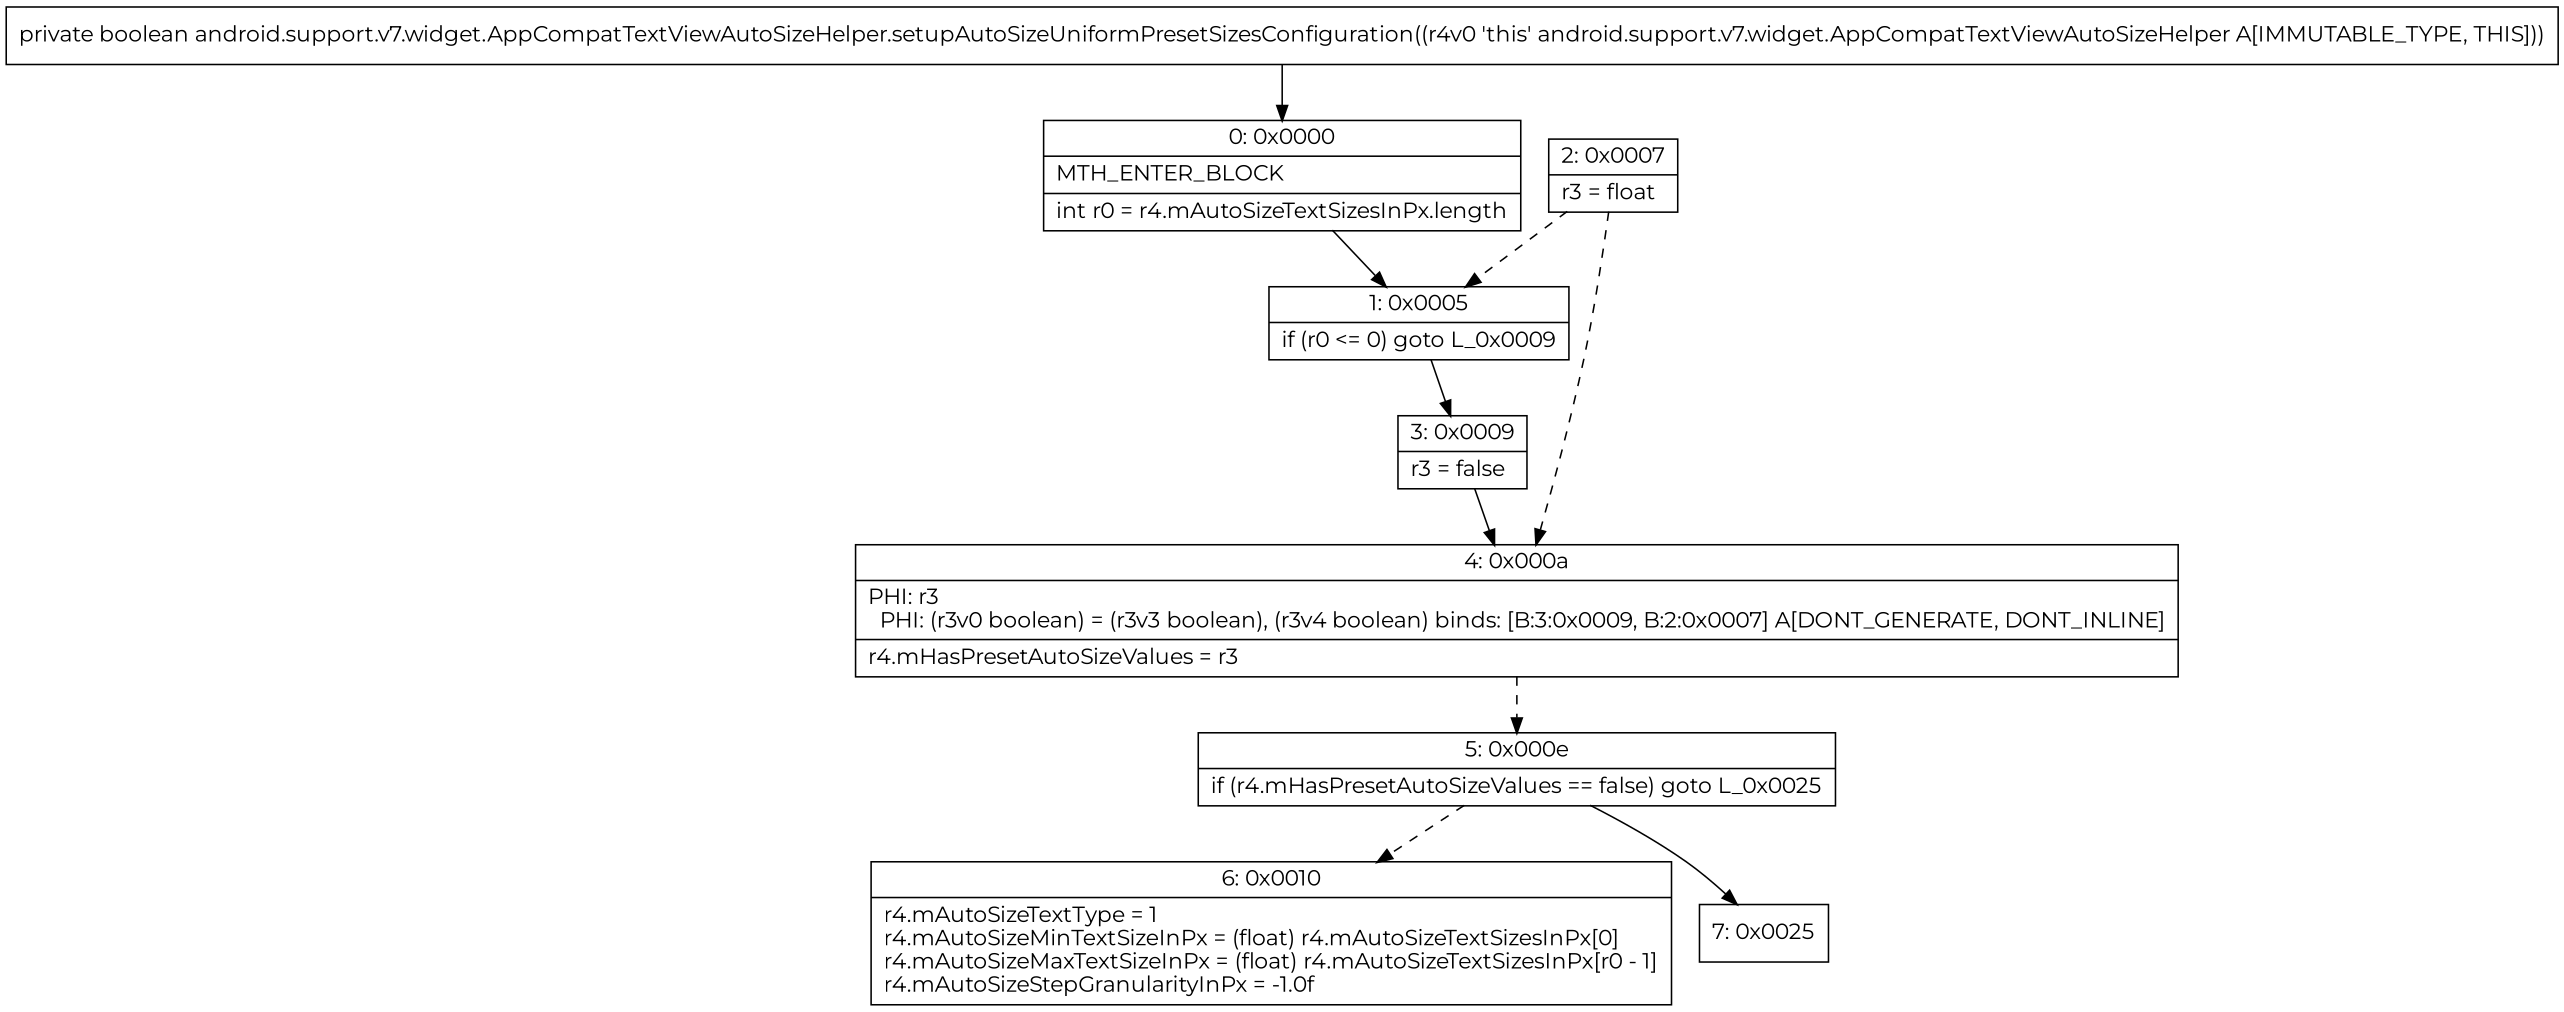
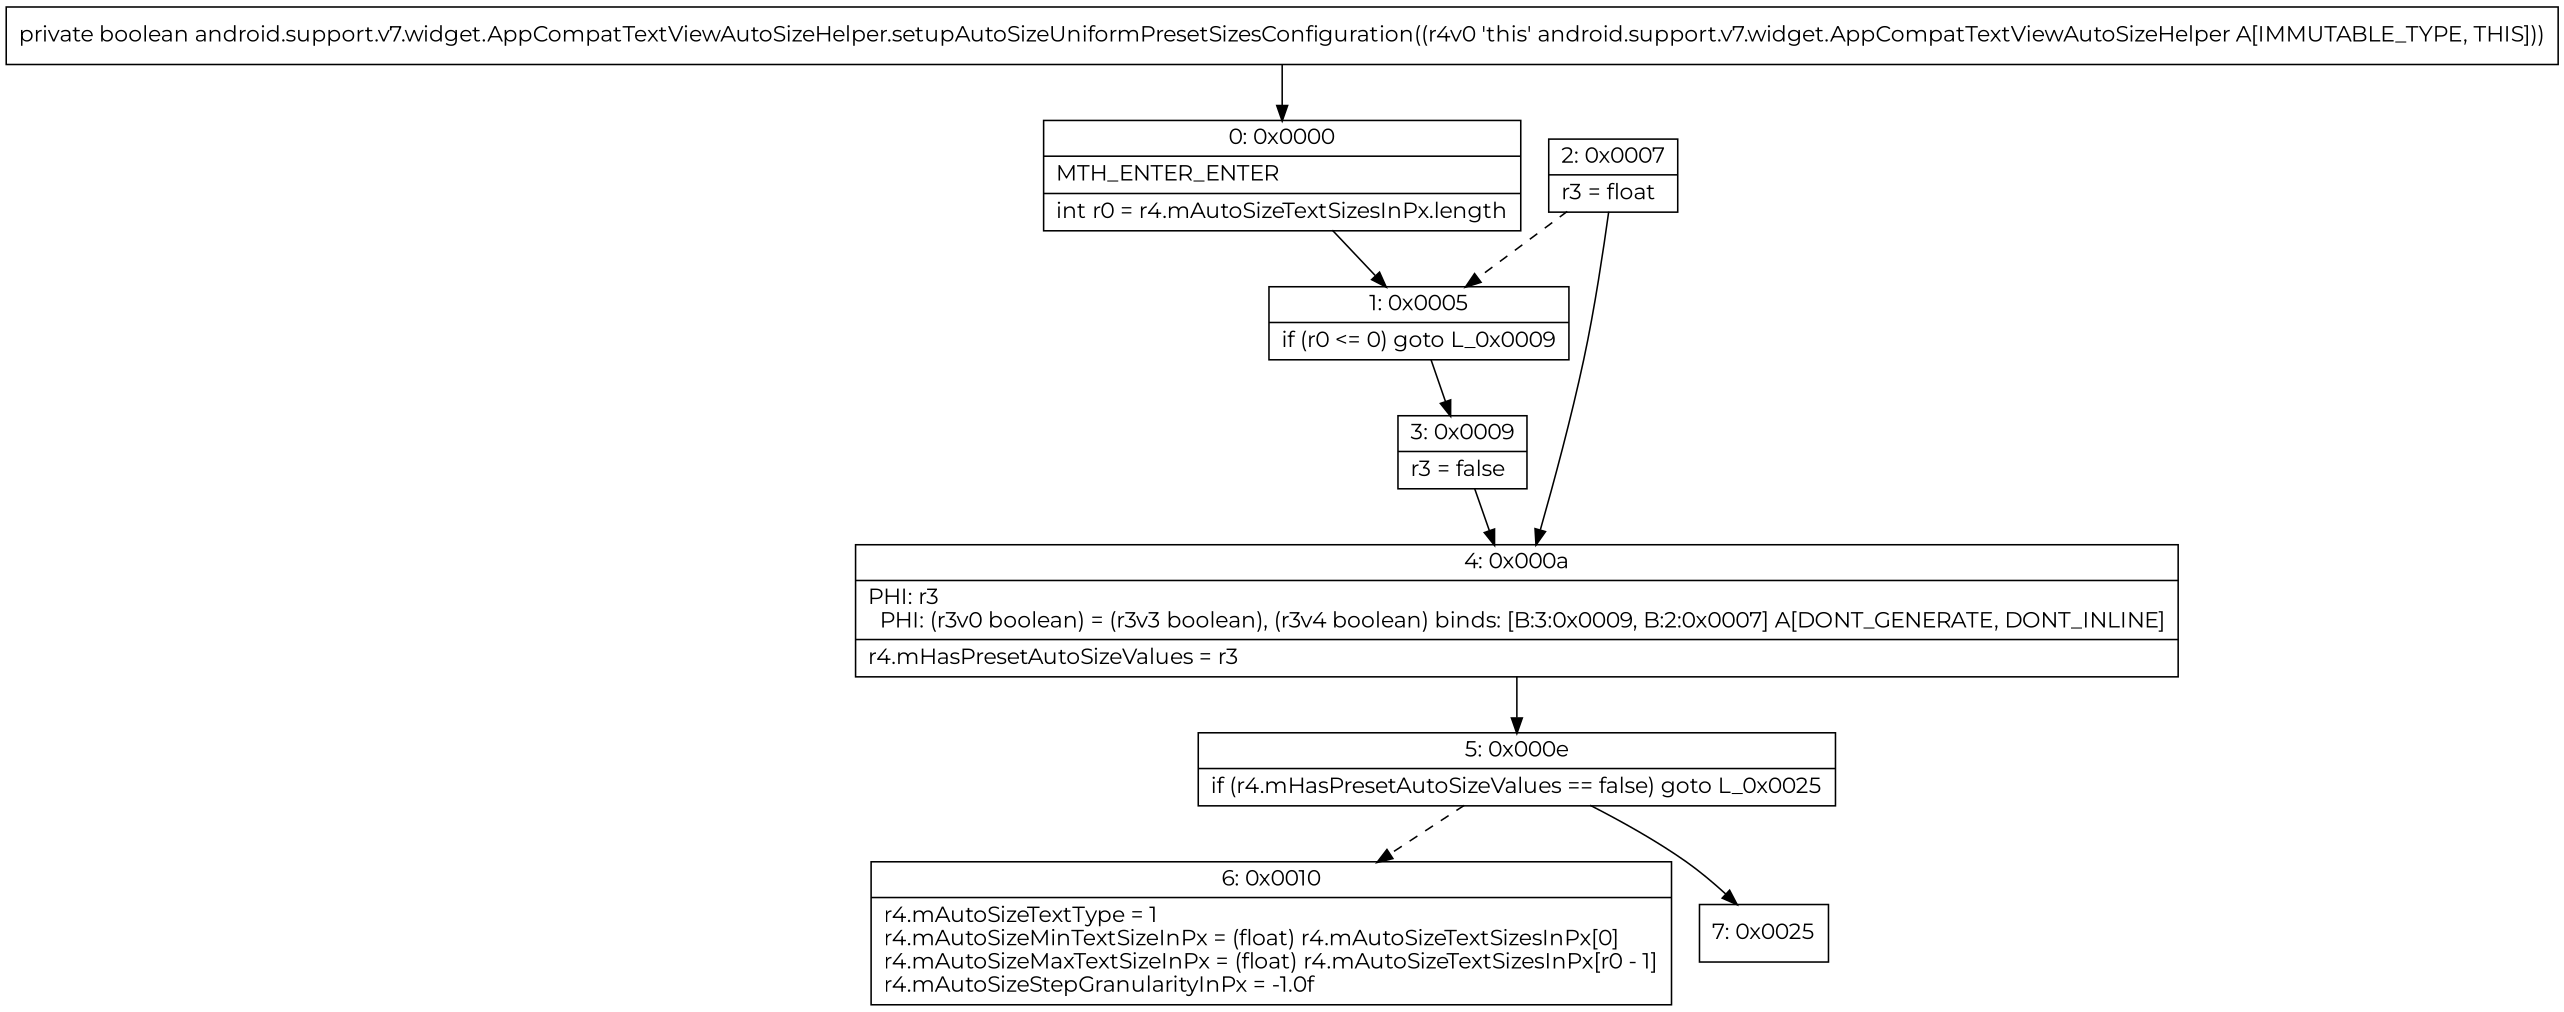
node "0: 0x0000": text "MTH_ENTER_BLOCK" -> "MTH_ENTER_ENTER"
edge "2: 0x0007" -> "4: 0x000a": style dashed -> solid
edge "4: 0x000a" -> "5: 0x000e": style dashed -> solid
